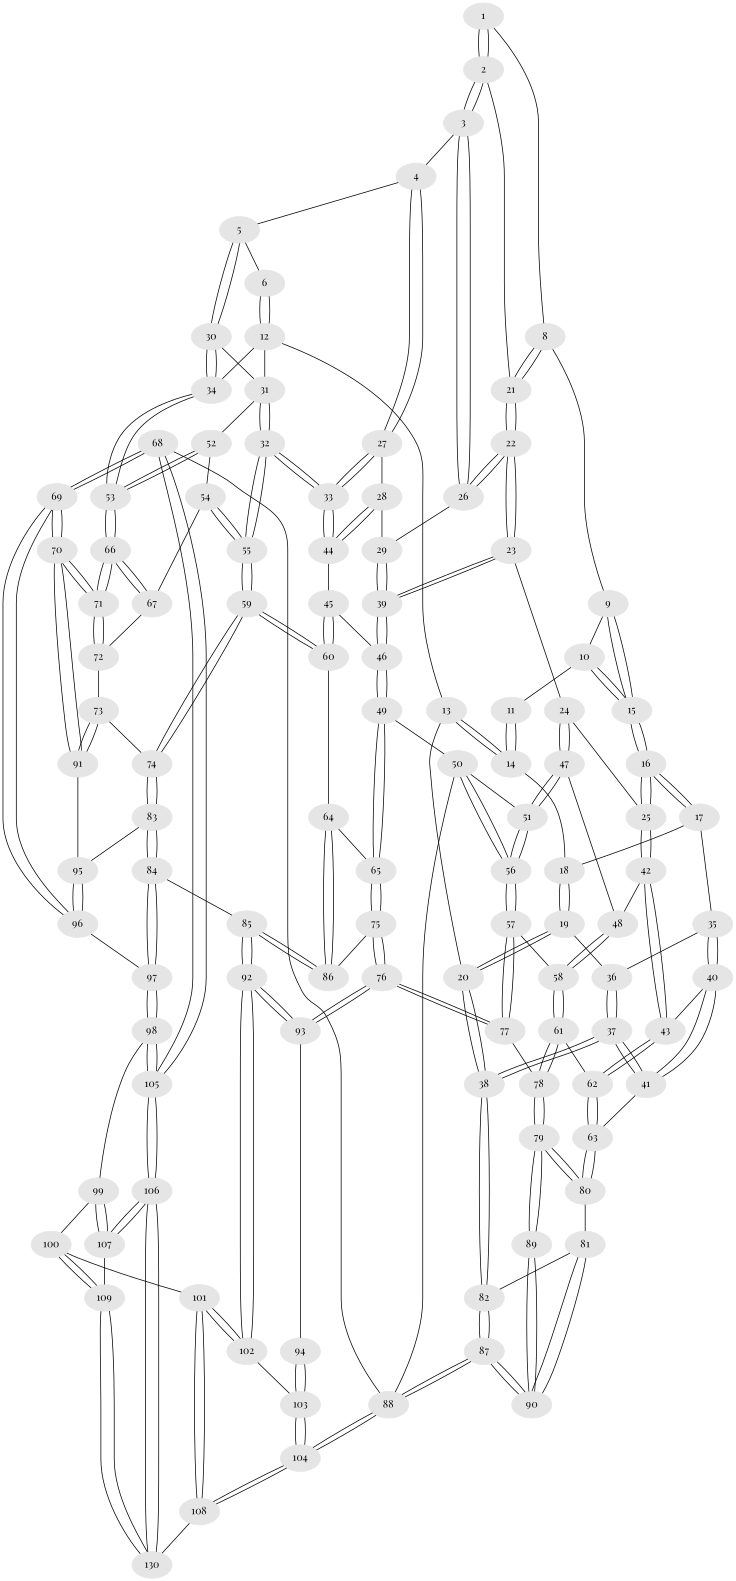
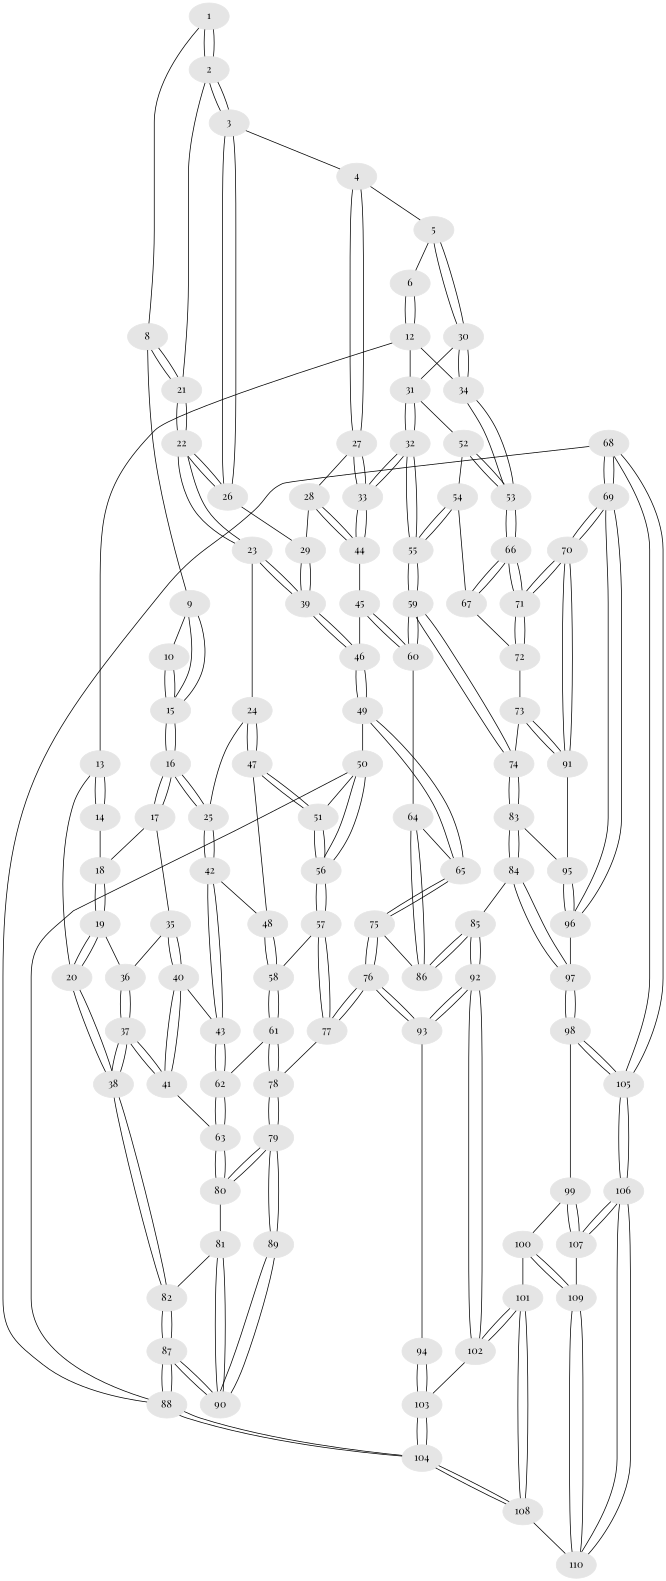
node "11": removed
node "130": label "130" -> "110"
